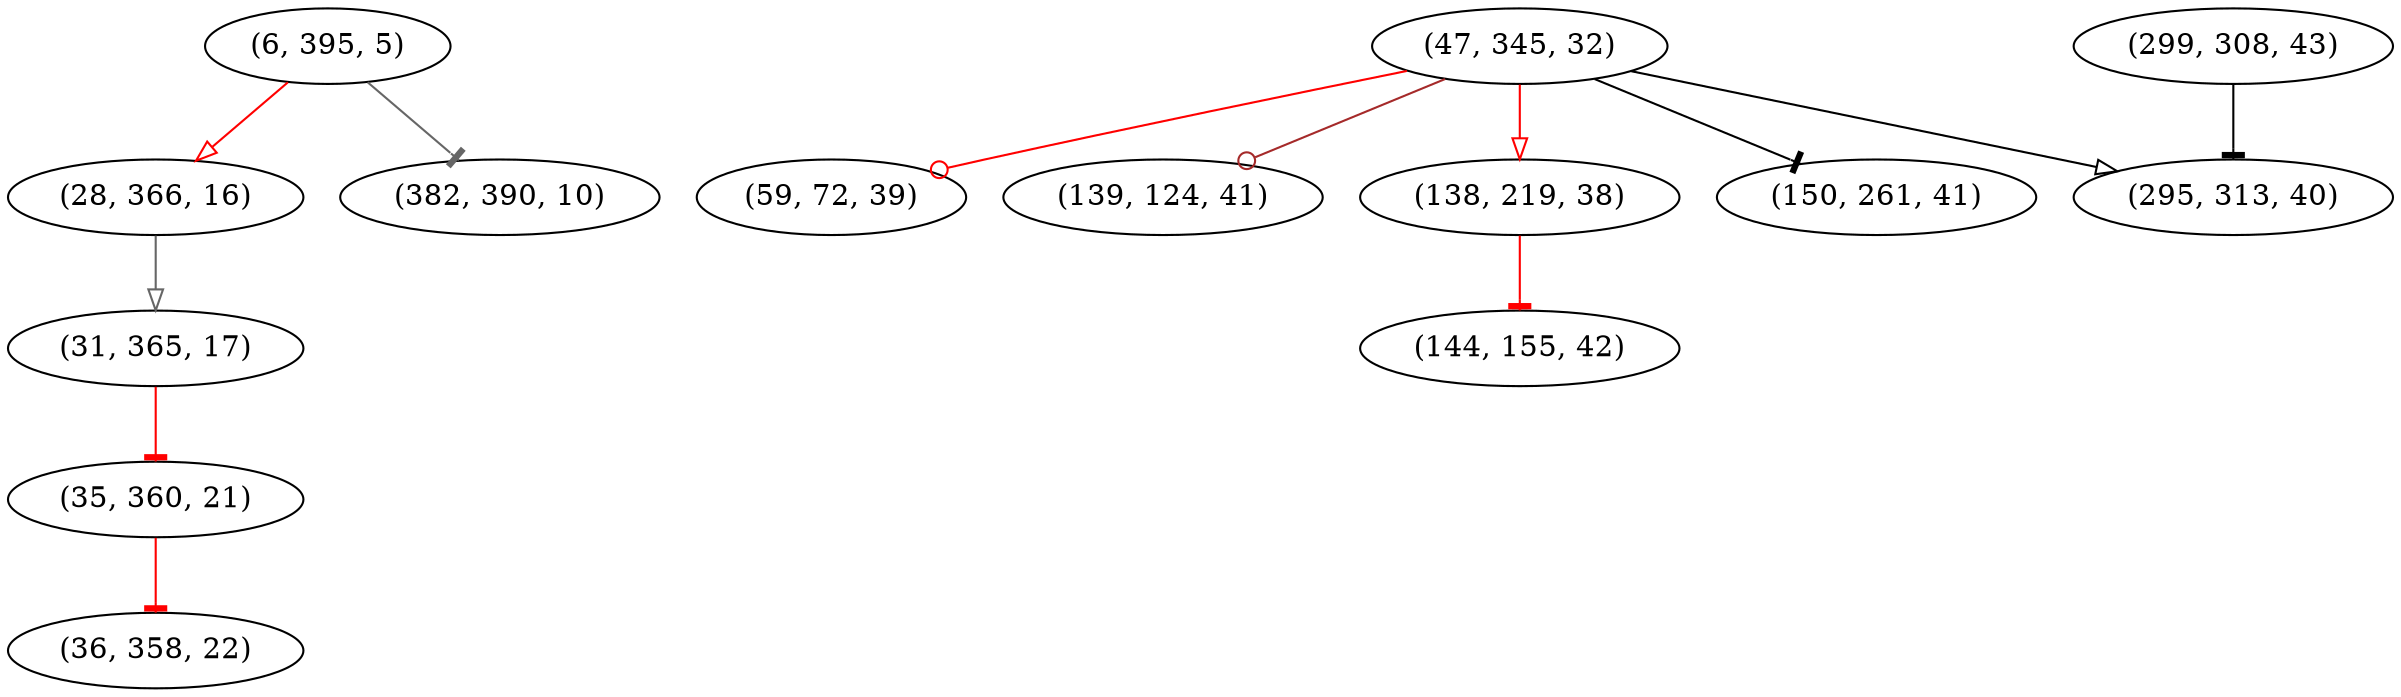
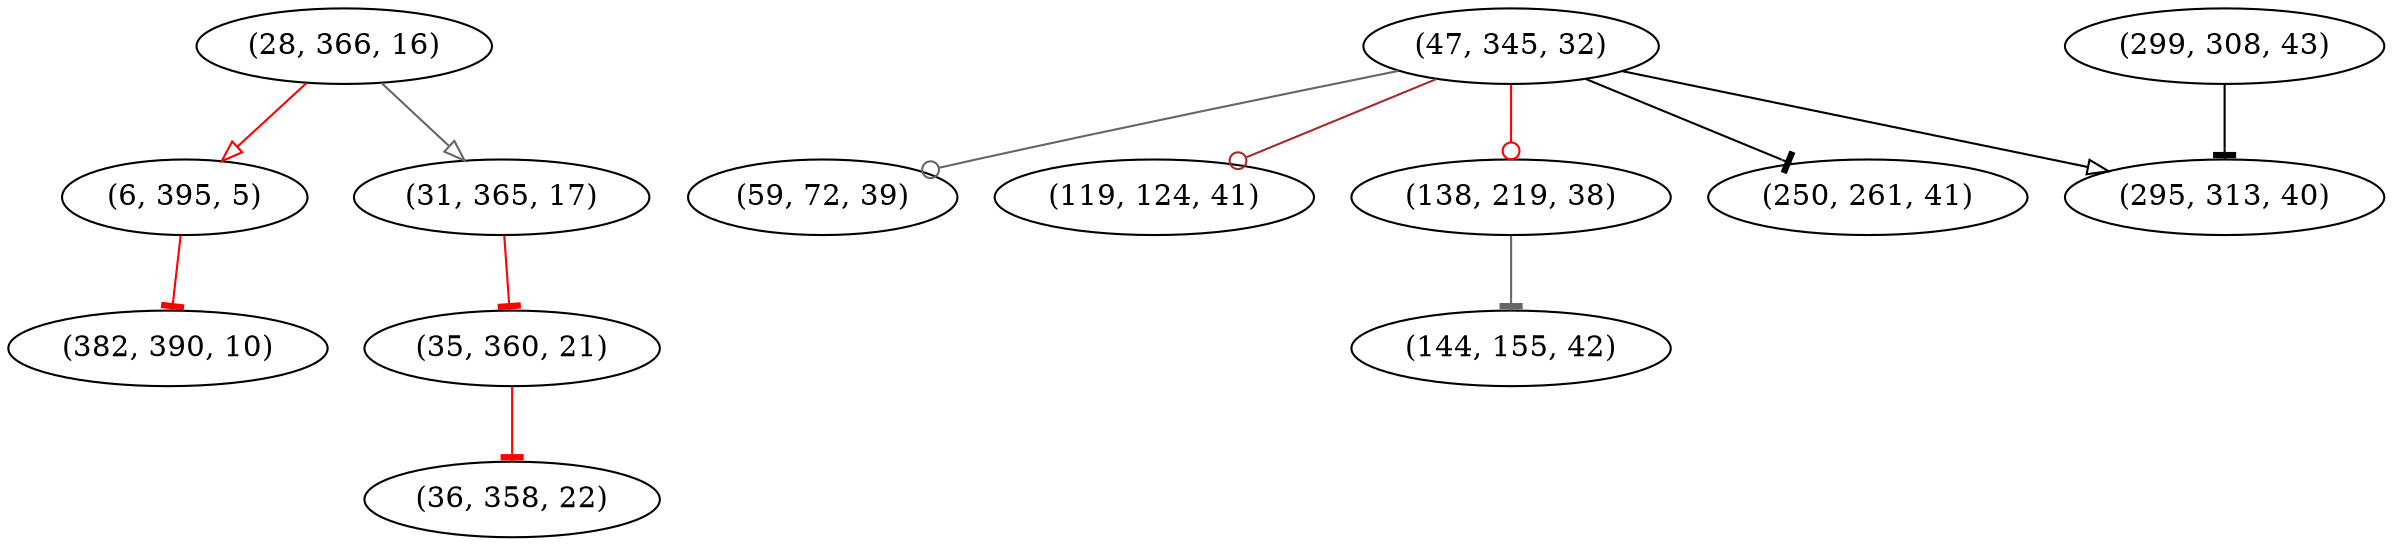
edge "(47, 345, 32)" -> "(138, 219, 38)": arrowhead onormal -> odot
edge "(6, 395, 5)" -> "(28, 366, 16)": reversed
edge "(6, 395, 5)" -> "(382, 390, 10)": color gray40 -> red
edge "(47, 345, 32)" -> "(59, 72, 39)": color red -> gray40
node "(139, 124, 41)": label "(139, 124, 41)" -> "(119, 124, 41)"
node "(150, 261, 41)": label "(150, 261, 41)" -> "(250, 261, 41)"
edge "(138, 219, 38)" -> "(144, 155, 42)": color red -> gray40
